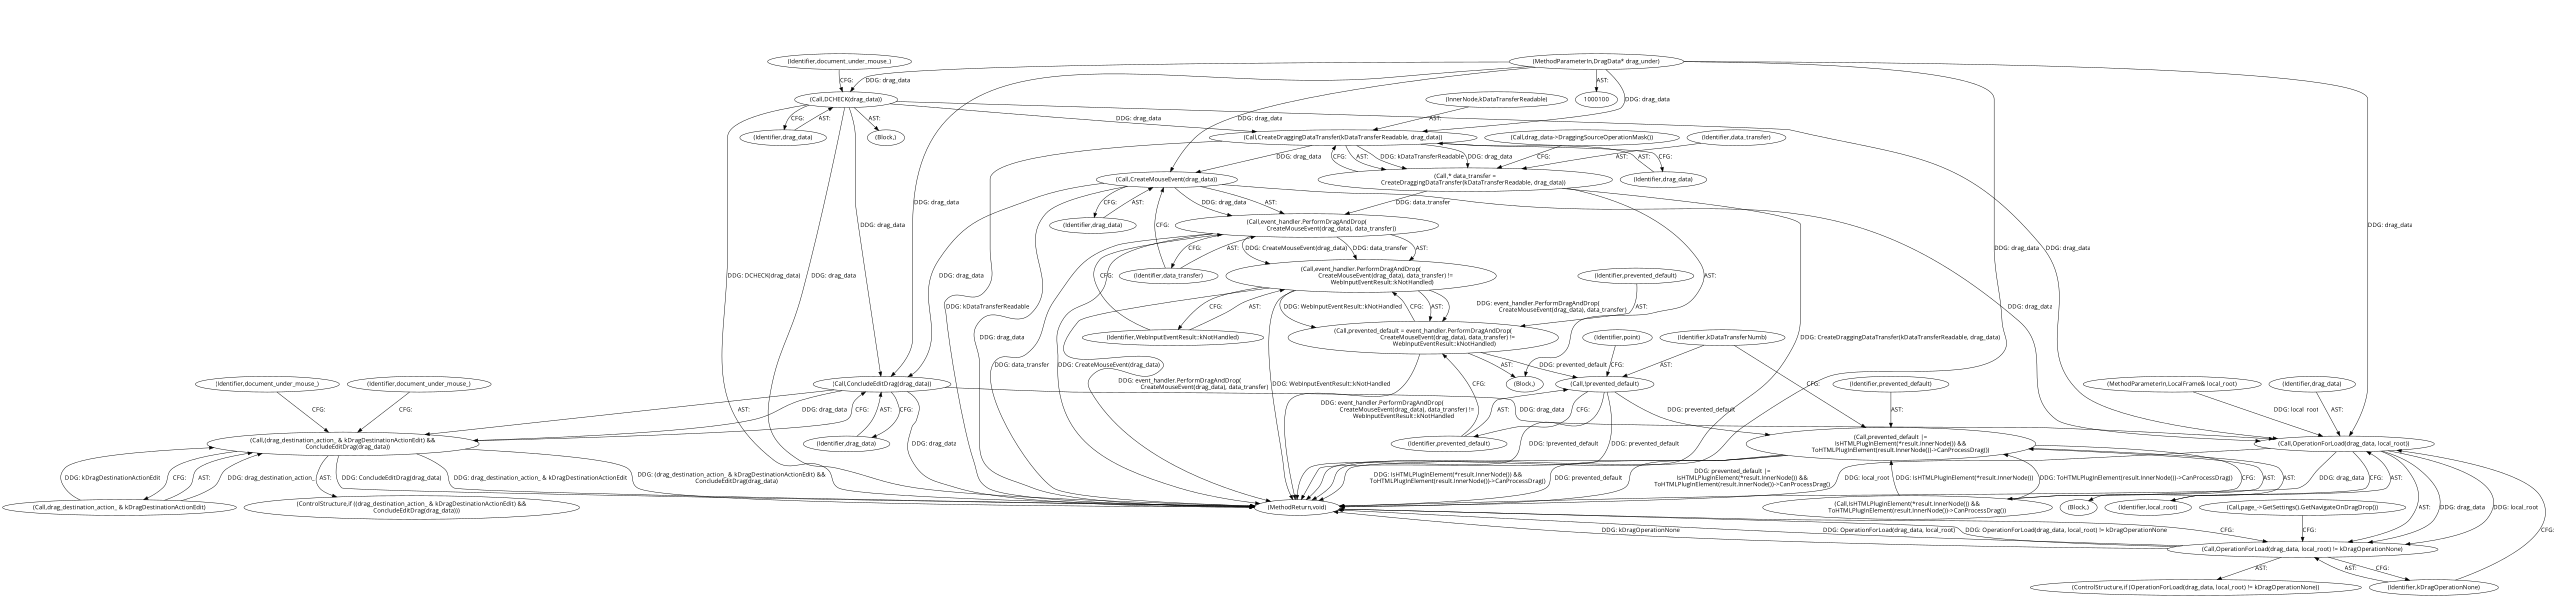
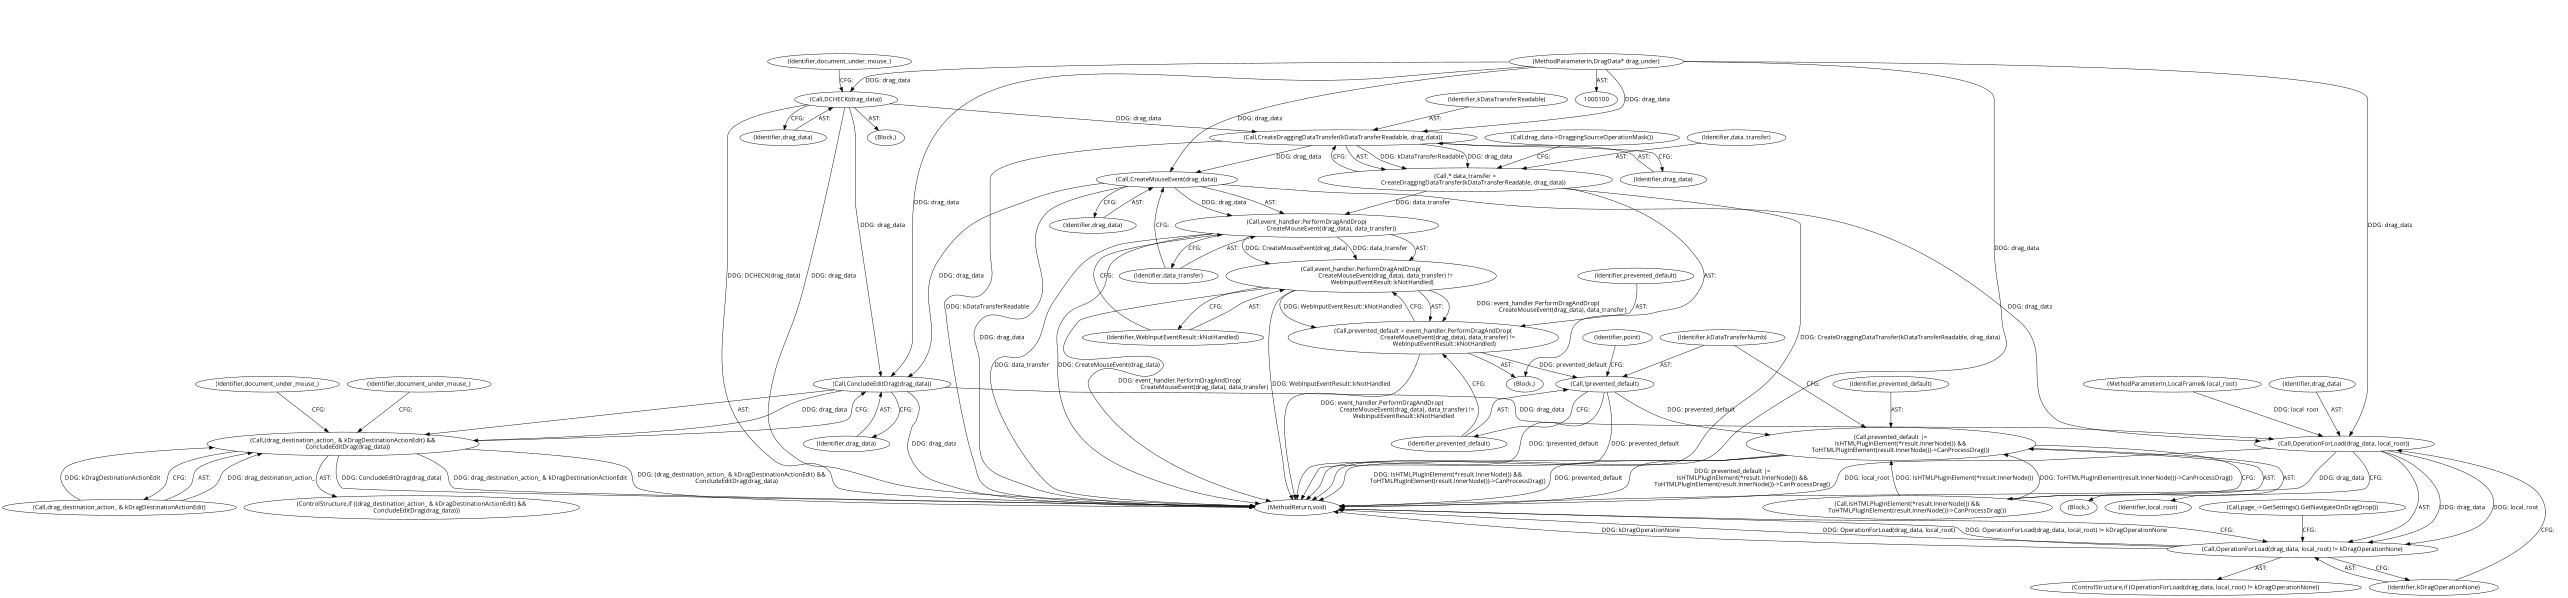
node "(InnerNode,kDataTransferReadable)": label "(InnerNode,kDataTransferReadable)" -> "(Identifier,kDataTransferReadable)"
edge "(Call,DCHECK(drag_data))" -> "(Call,OperationForLoad(drag_data, local_root))": removed, label "DDG: drag_data"
edge "(Identifier,local_root)" -> "(Call,OperationForLoad(drag_data, local_root))": removed, label "AST:"
